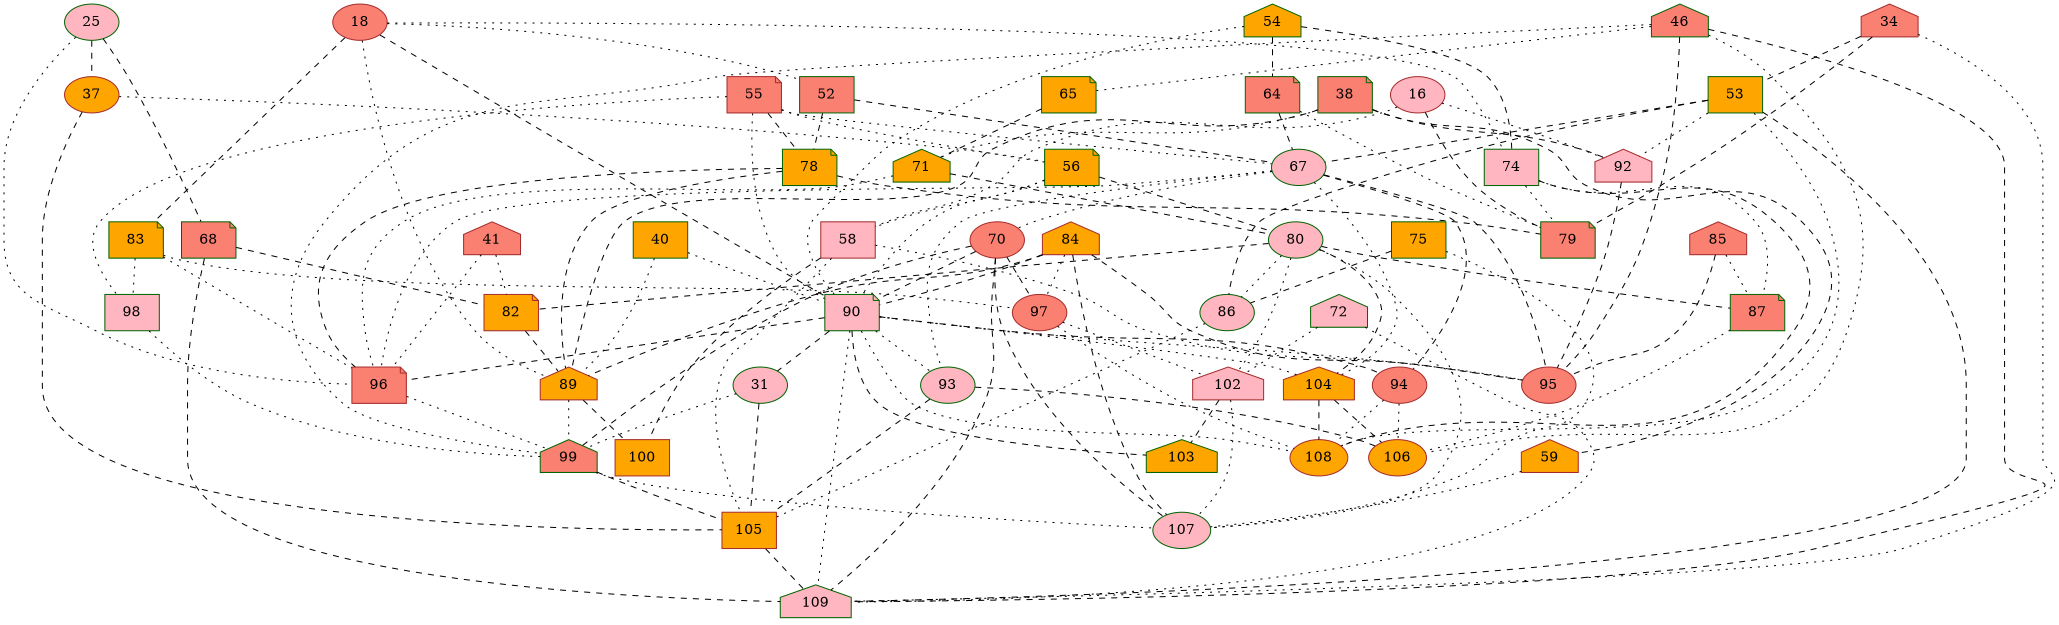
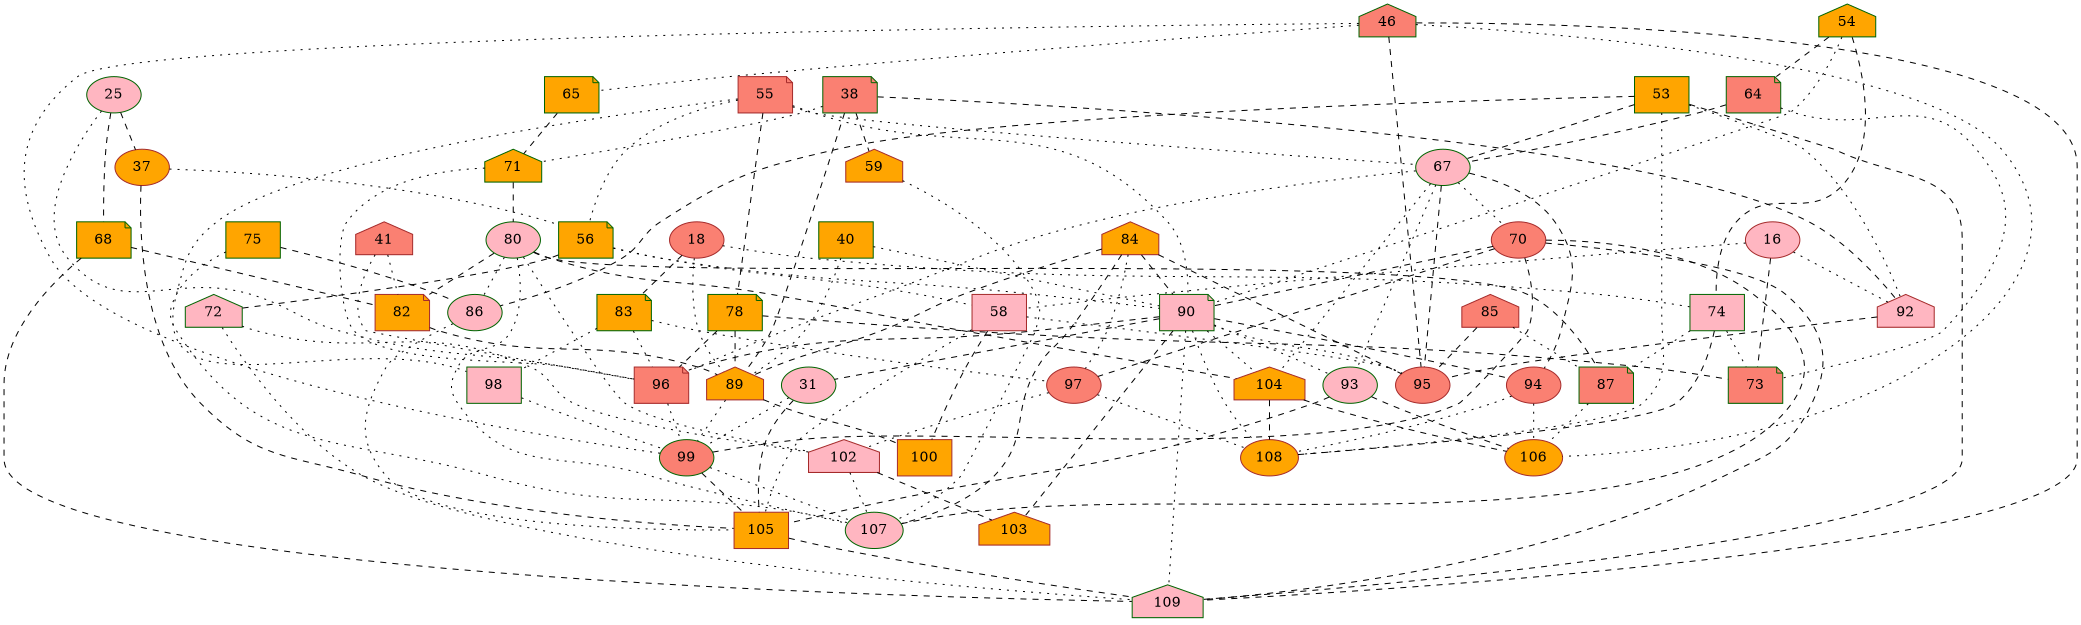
node "34": removed
node "52": removed
edge "18" -- "90": removed
edge "56" -- "80": now "56" -- "72"
node "68": fillcolor salmon -> orange
node "79": label "79" -> "73"
node "99": shape house -> ellipse
node "103": color darkgreen -> brown
